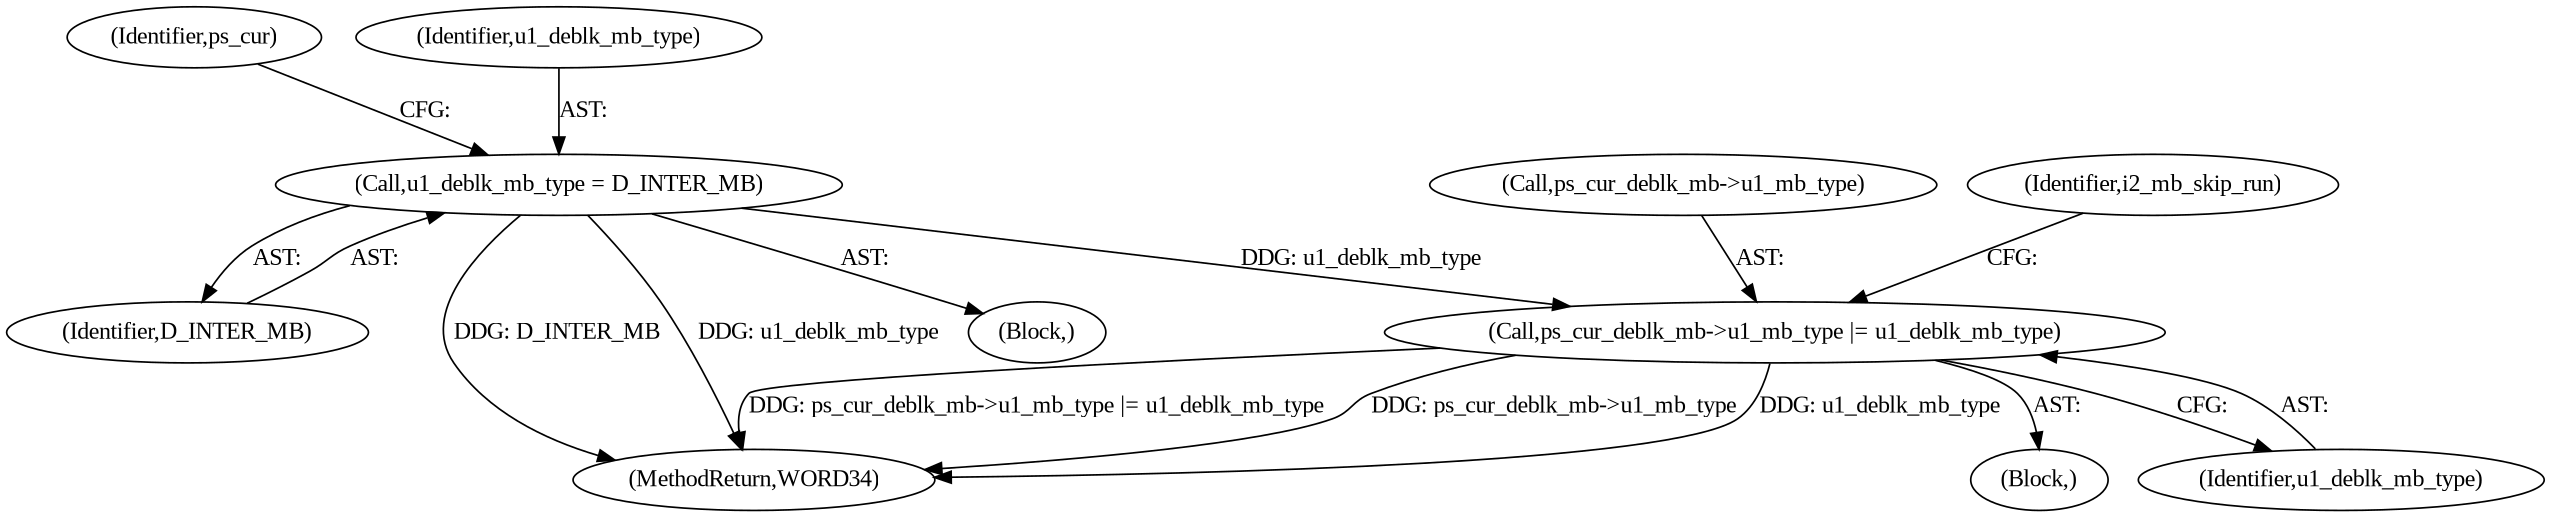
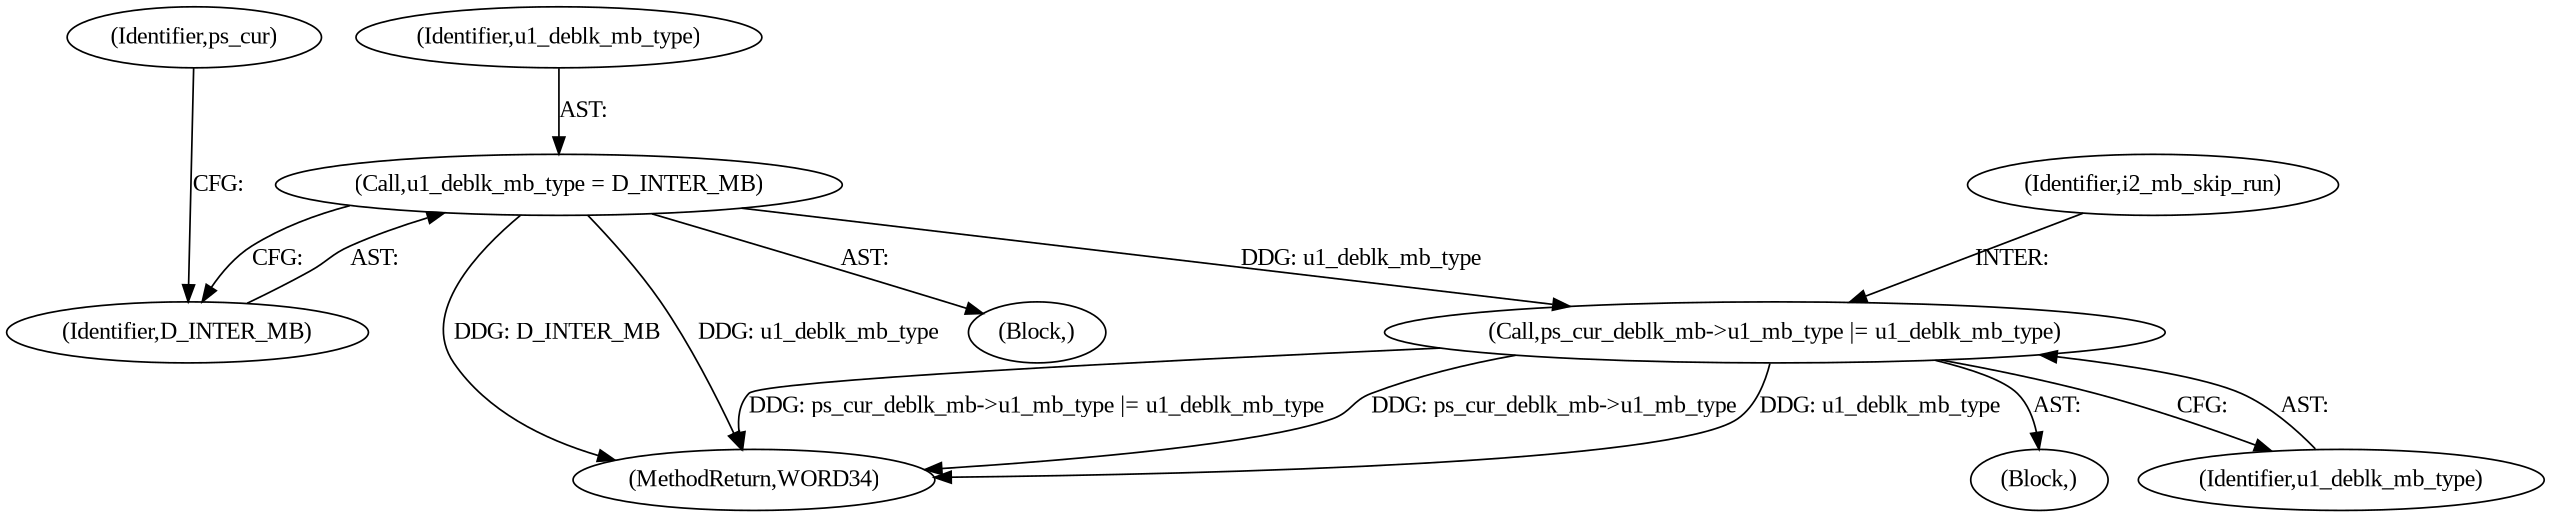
edge "(Identifier,ps_cur)" -> "(Call,u1_deblk_mb_type = D_INTER_MB)": now "(Identifier,ps_cur)" -> "(Identifier,D_INTER_MB)"
node "(Call,ps_cur_deblk_mb->u1_mb_type)": removed
edge "(Call,u1_deblk_mb_type = D_INTER_MB)" -> "(Identifier,D_INTER_MB)": label "AST: " -> "CFG: "
edge "(Identifier,i2_mb_skip_run)" -> "(Call,ps_cur_deblk_mb->u1_mb_type |= u1_deblk_mb_type)": label "CFG: " -> "INTER: "
